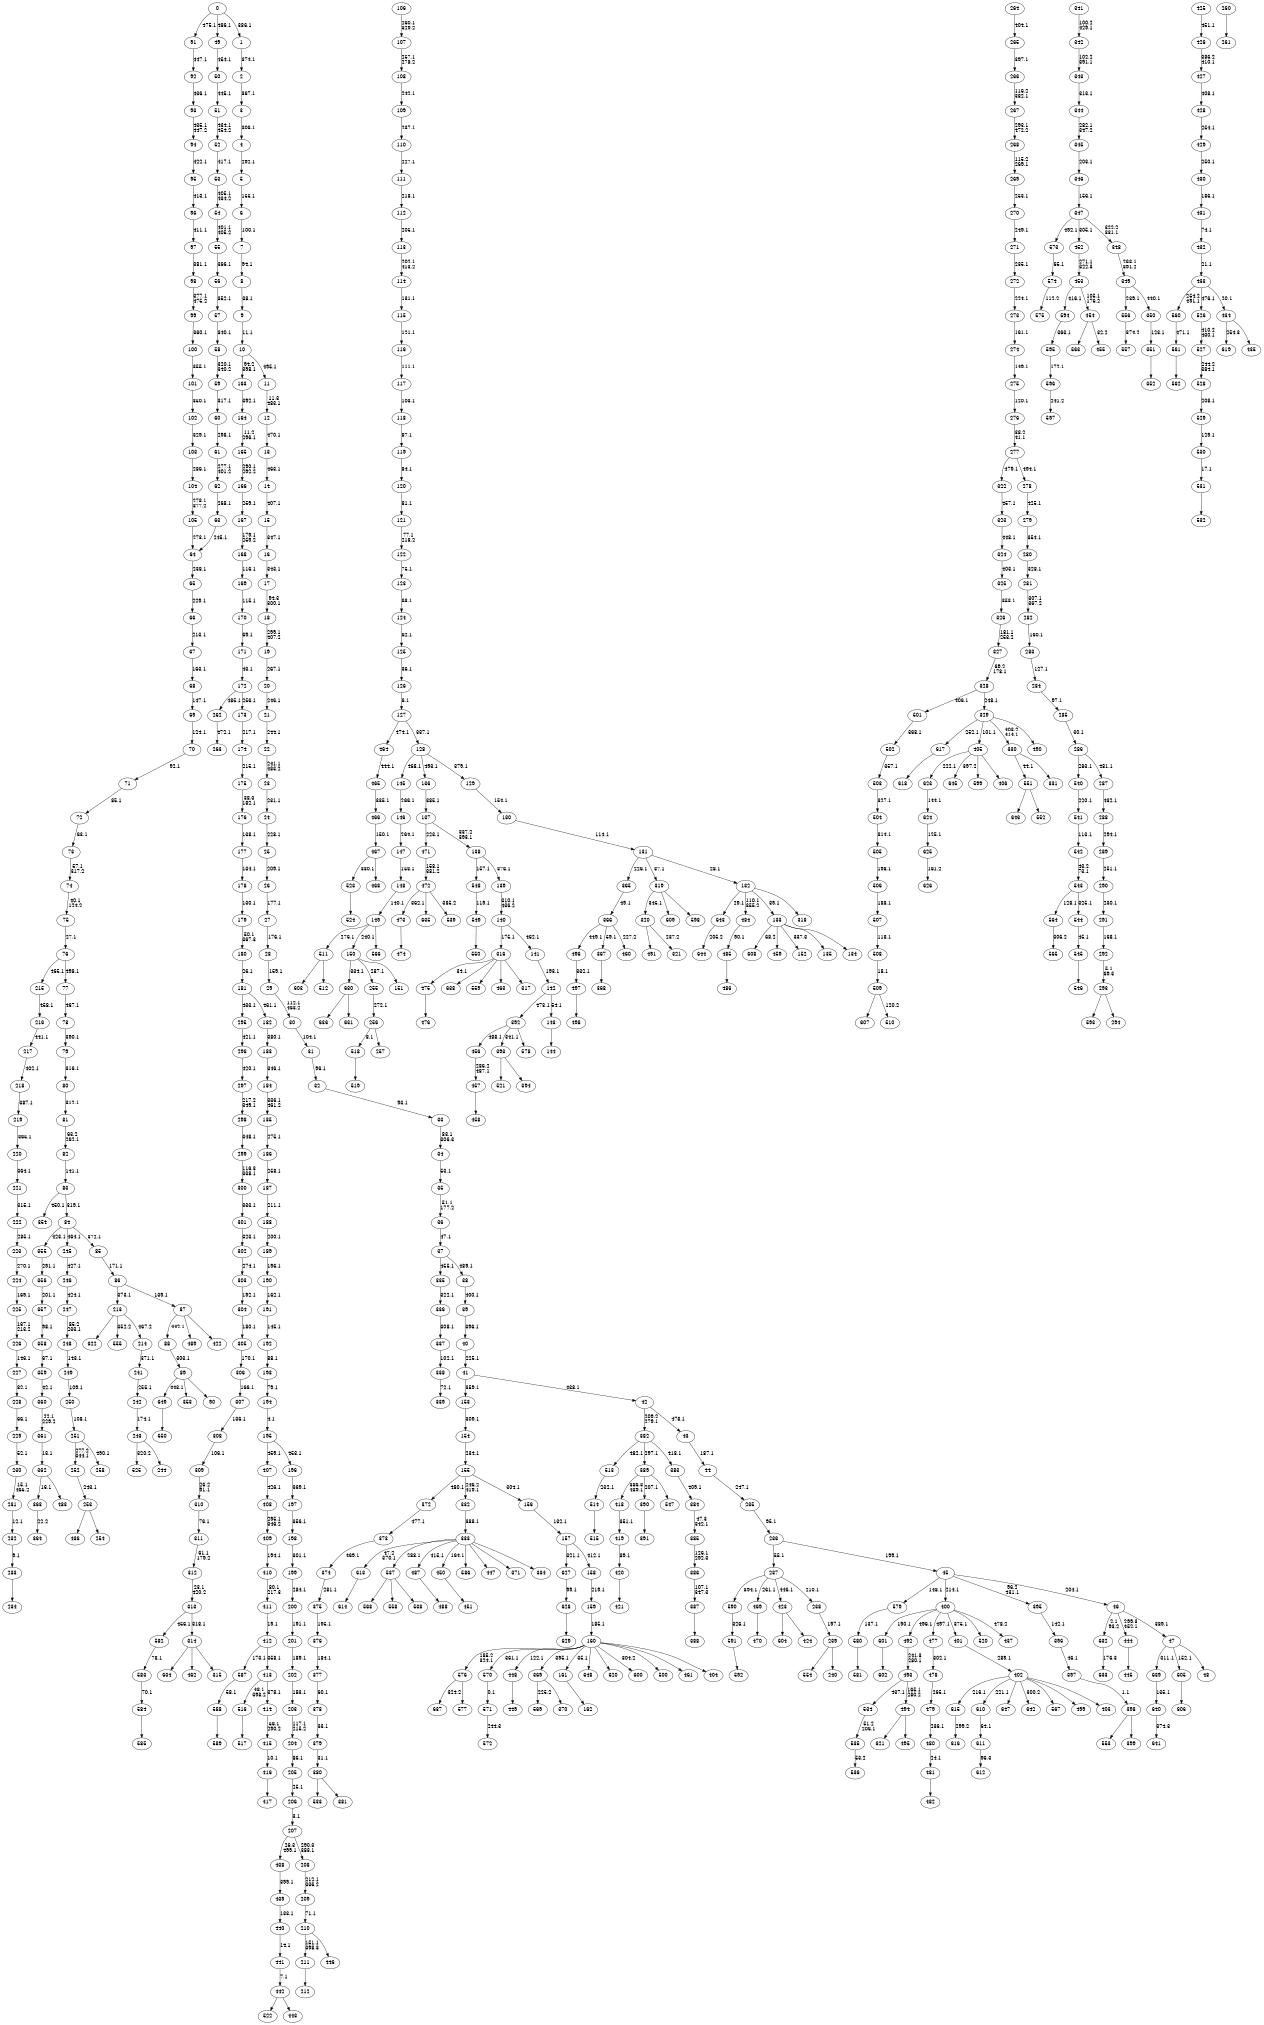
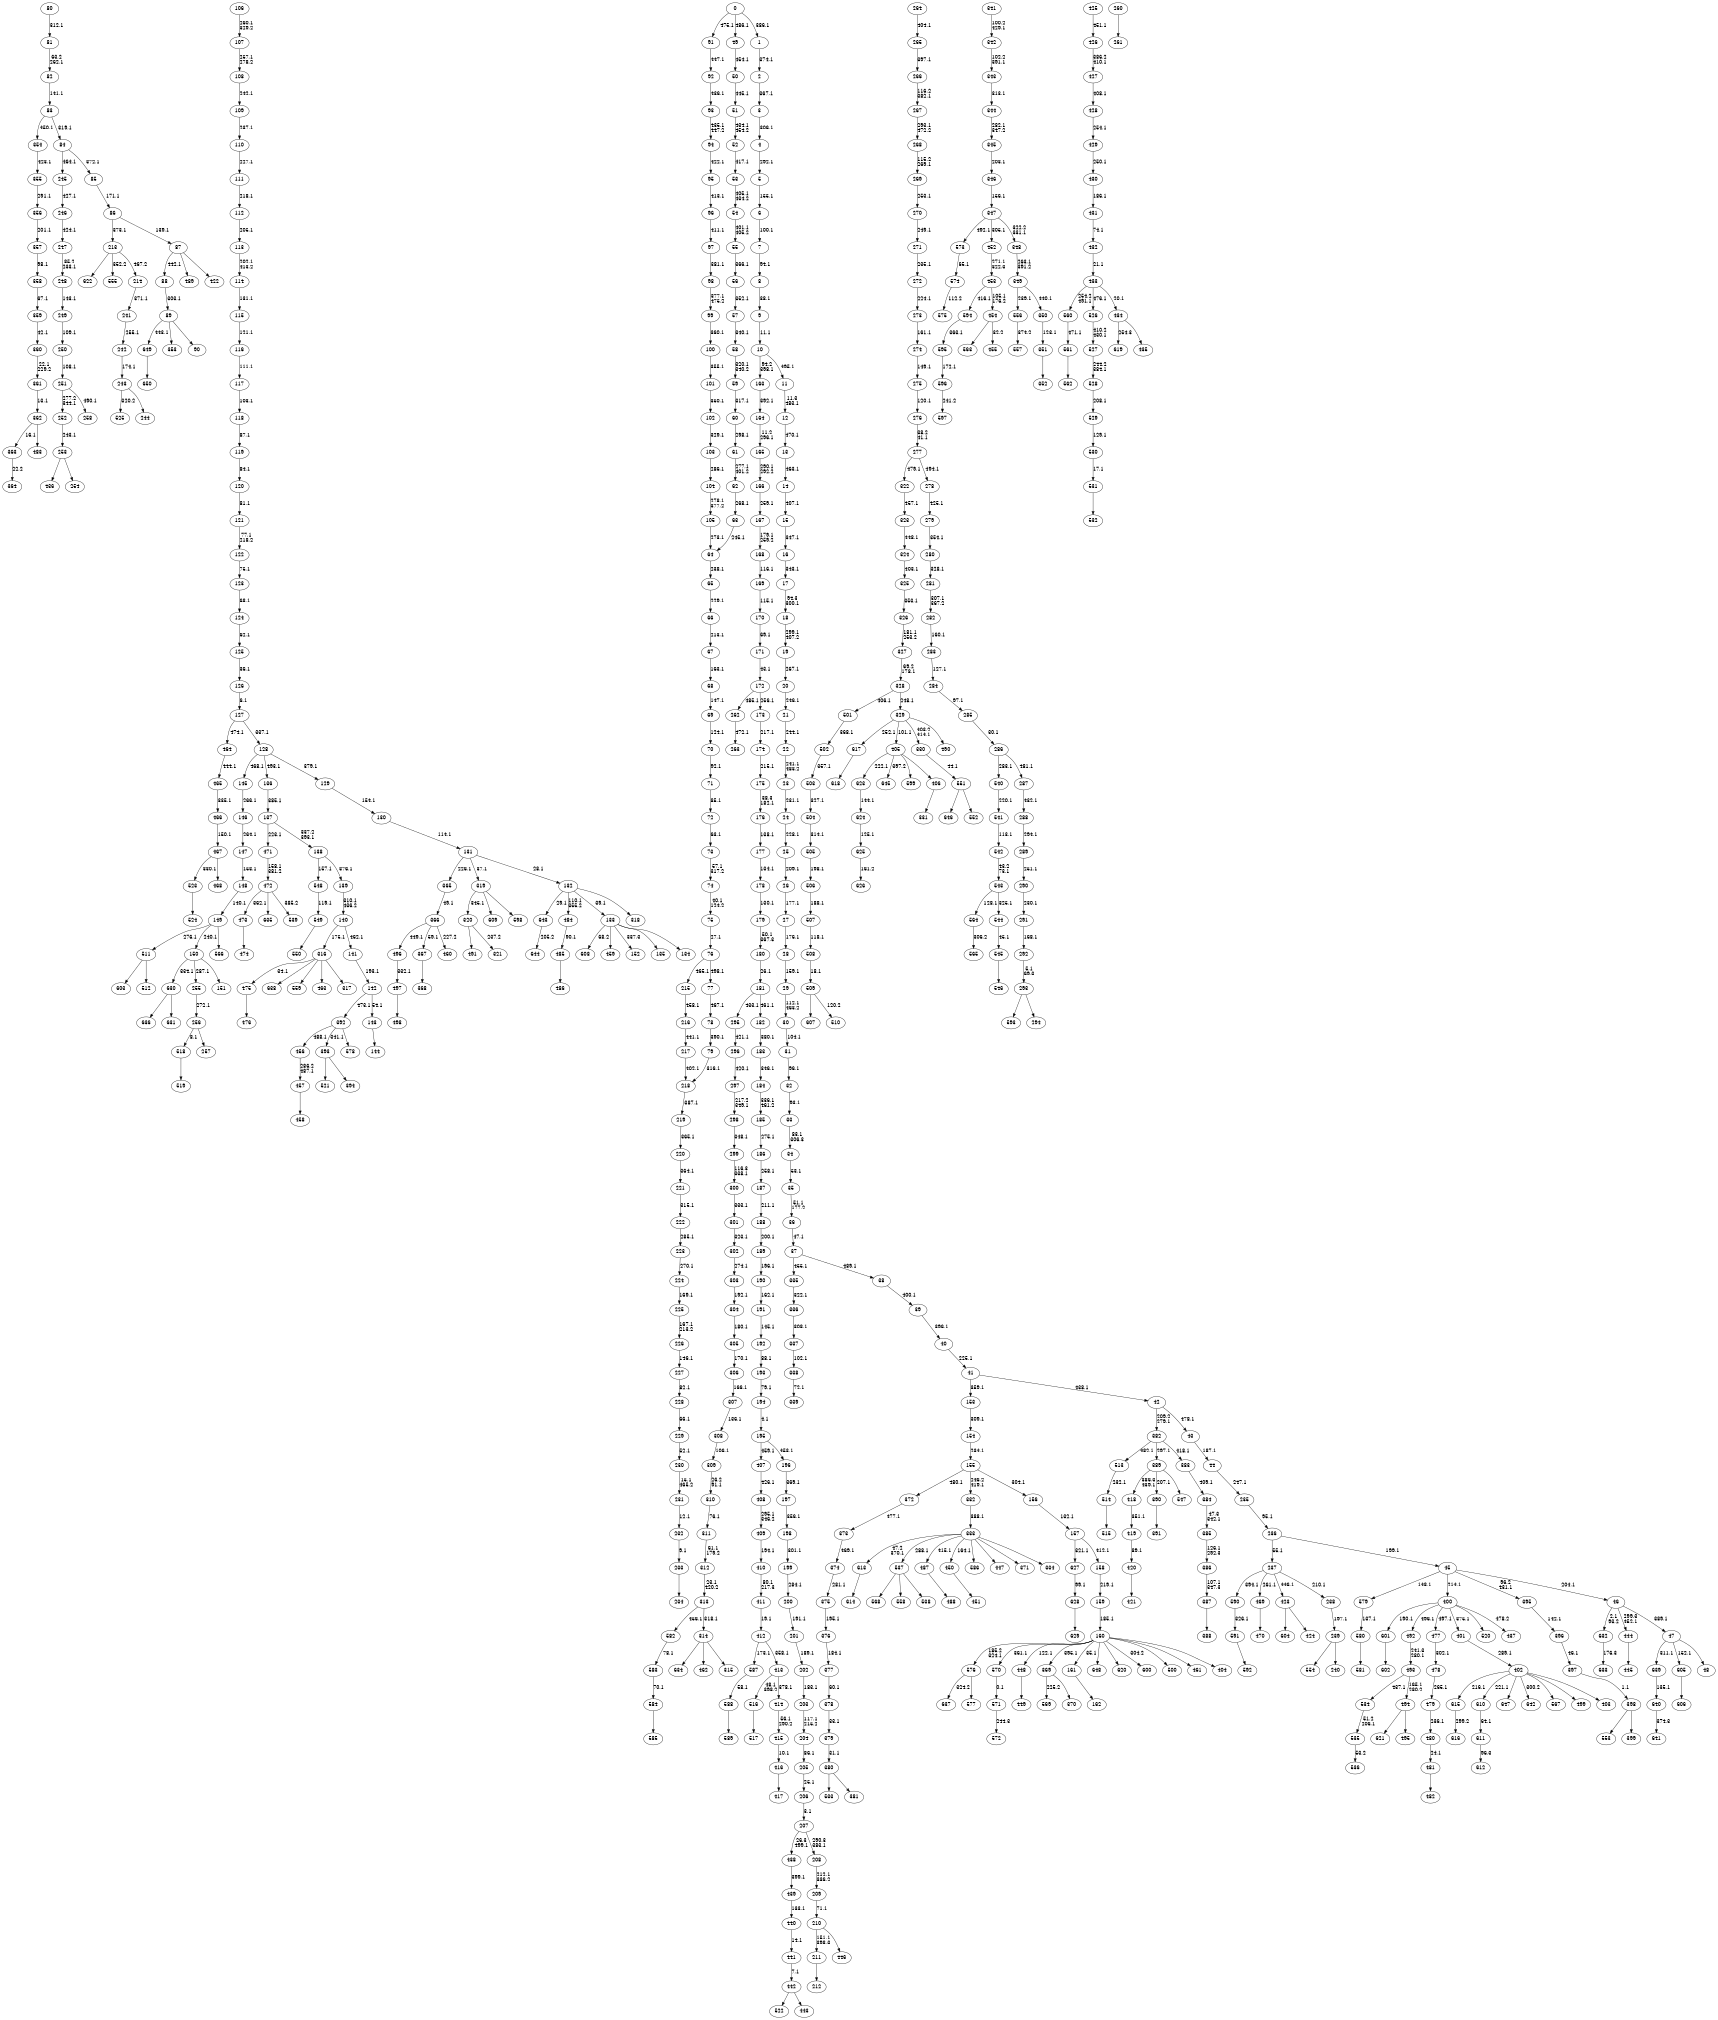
edge "330" -> "331": now "406" -> "331"
edge "79" -> "80": now "79" -> "218"
edge "84" -> "355": now "354" -> "355"
